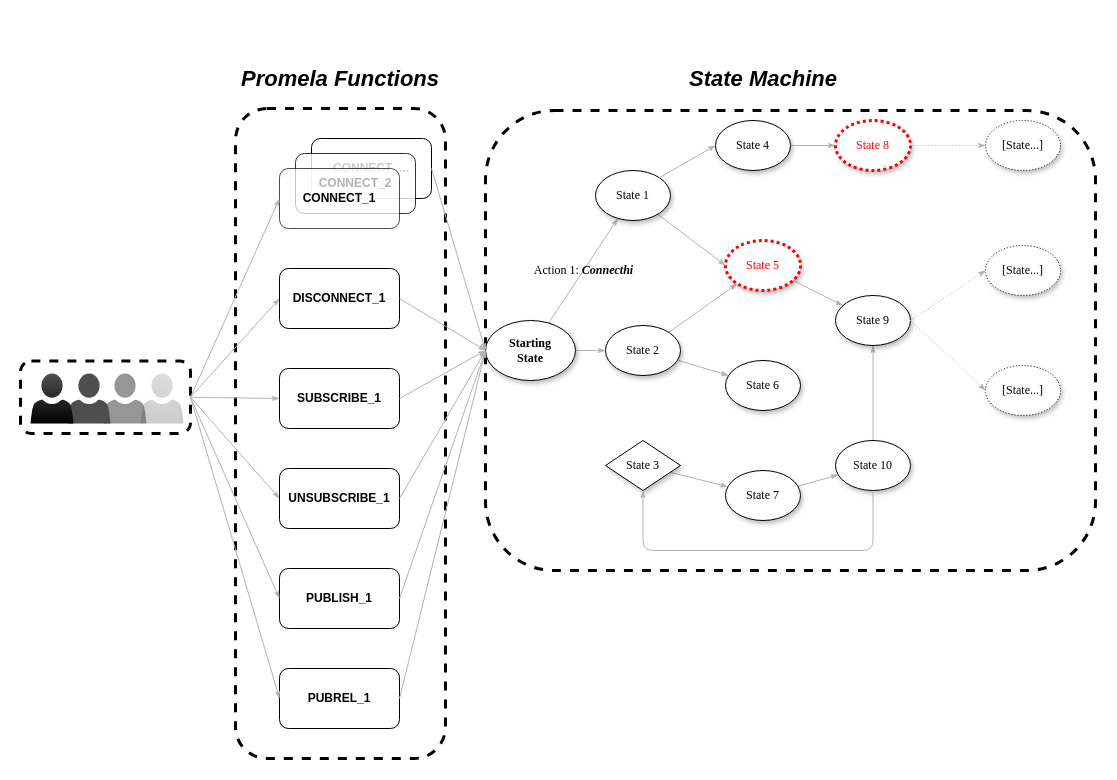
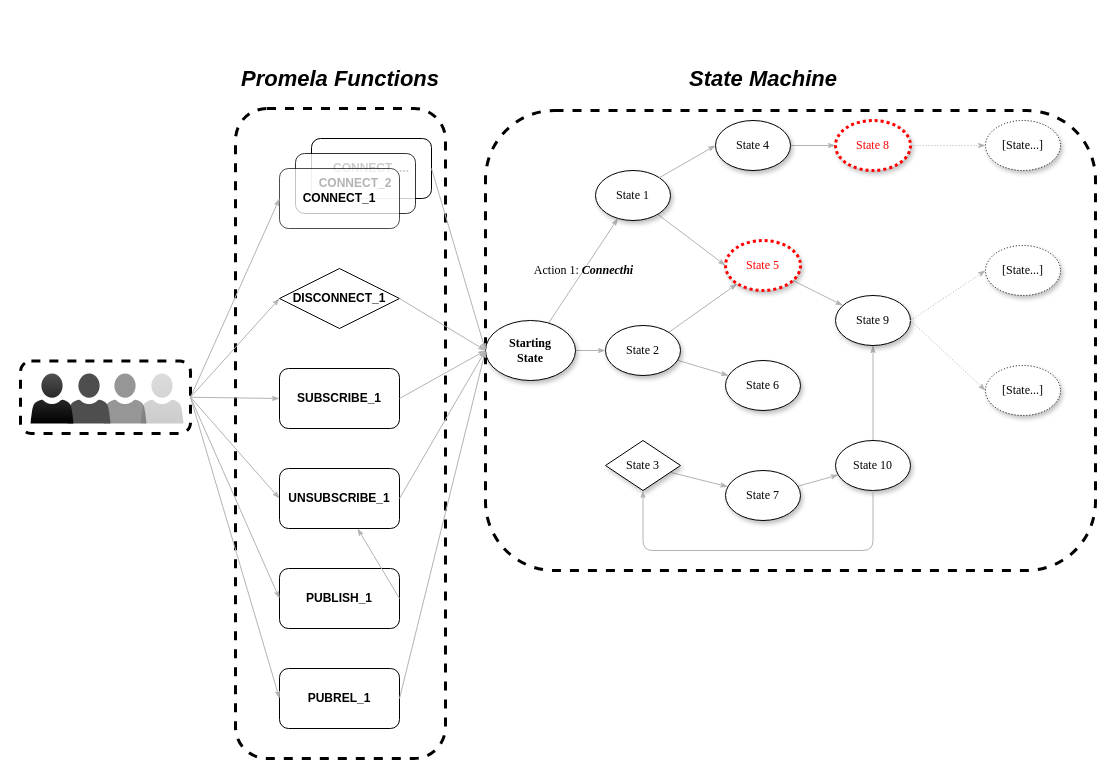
node "DISCONNECT_1": shape rounded rectangle -> diamond
edge "PUBLISH_1" -> "Starting State": now "PUBLISH_1" -> "UNSUBSCRIBE_1"
